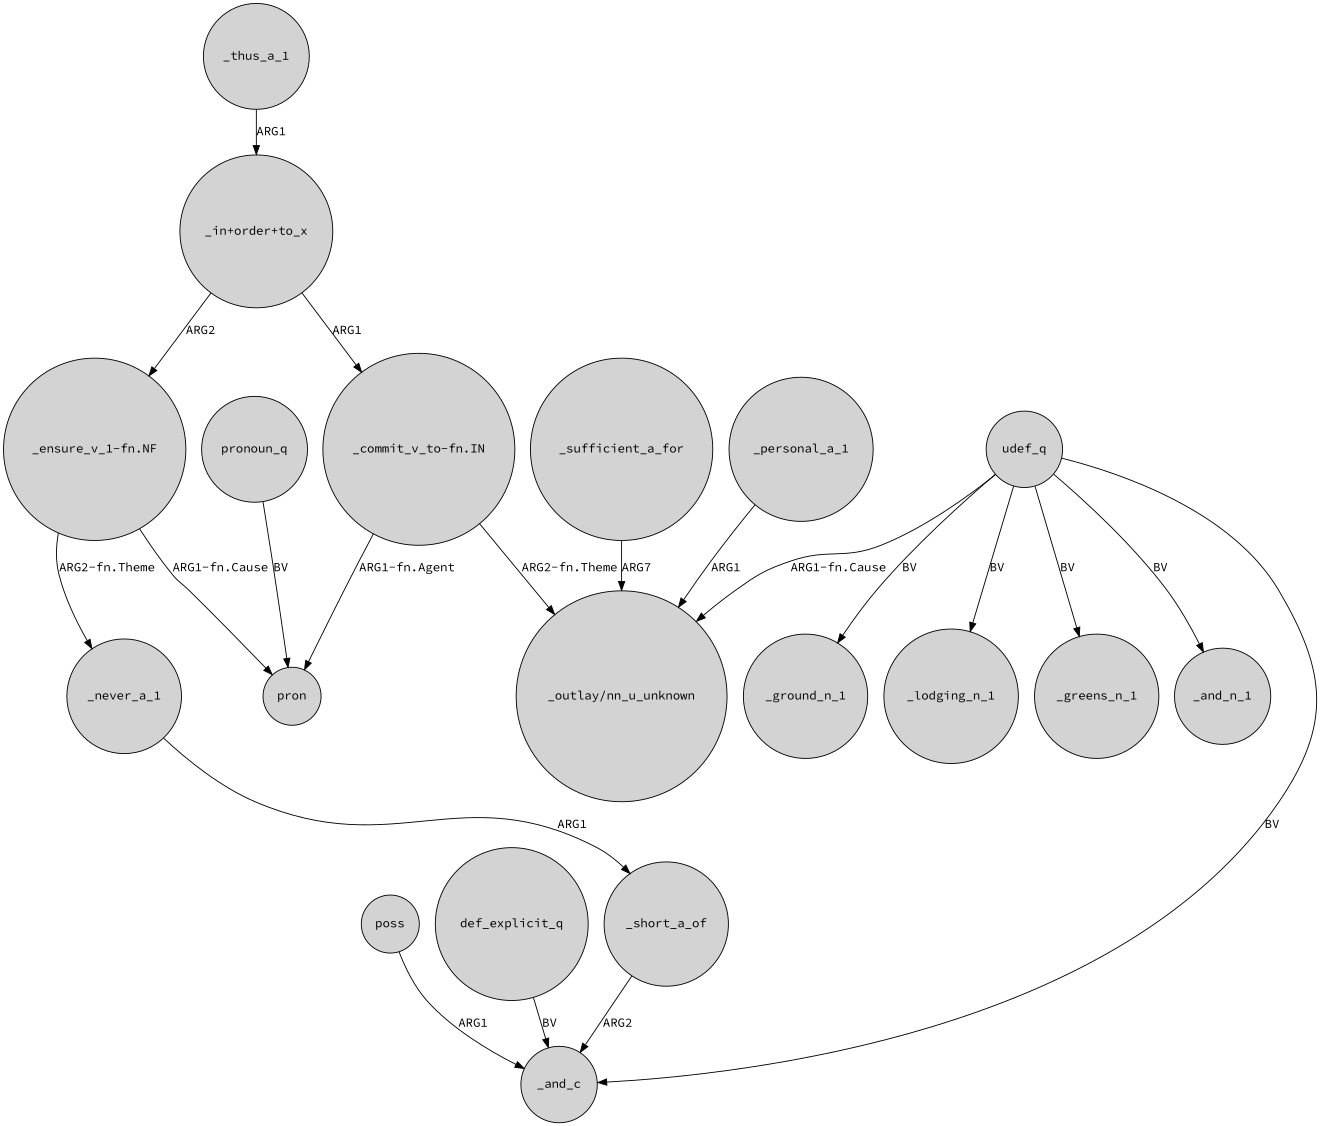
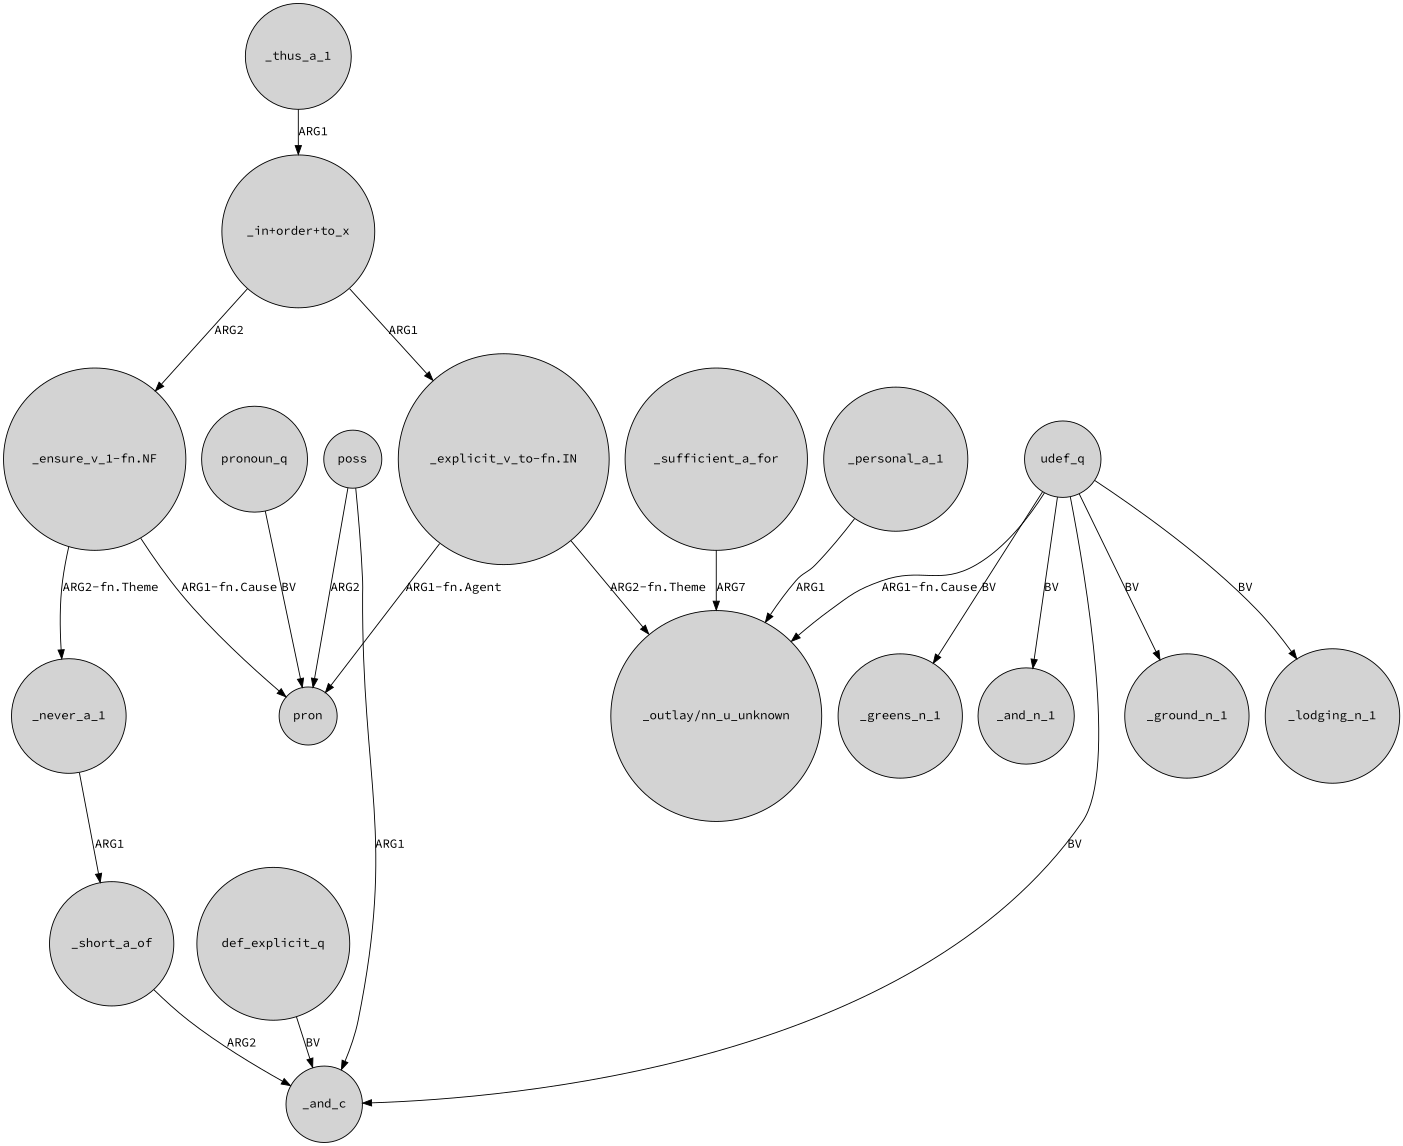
node "_commit_v_to-fn.IN": label "_commit_v_to-fn.IN" -> "_explicit_v_to-fn.IN"
edge "poss" -> "pron": added, label "ARG2"
